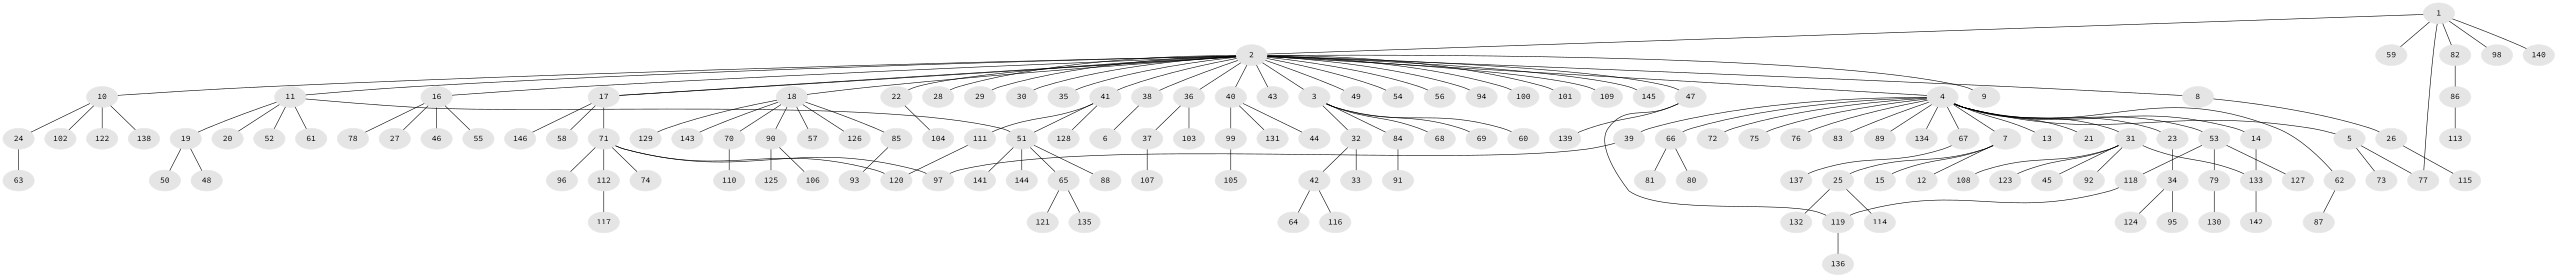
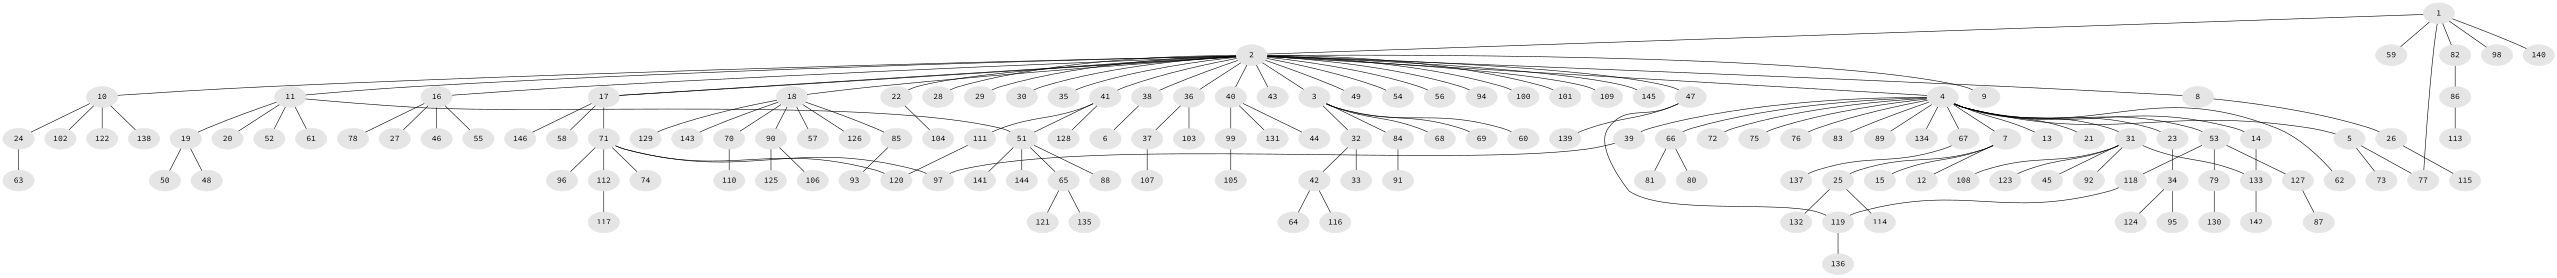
edge "62" -- "87": now "127" -- "87"
